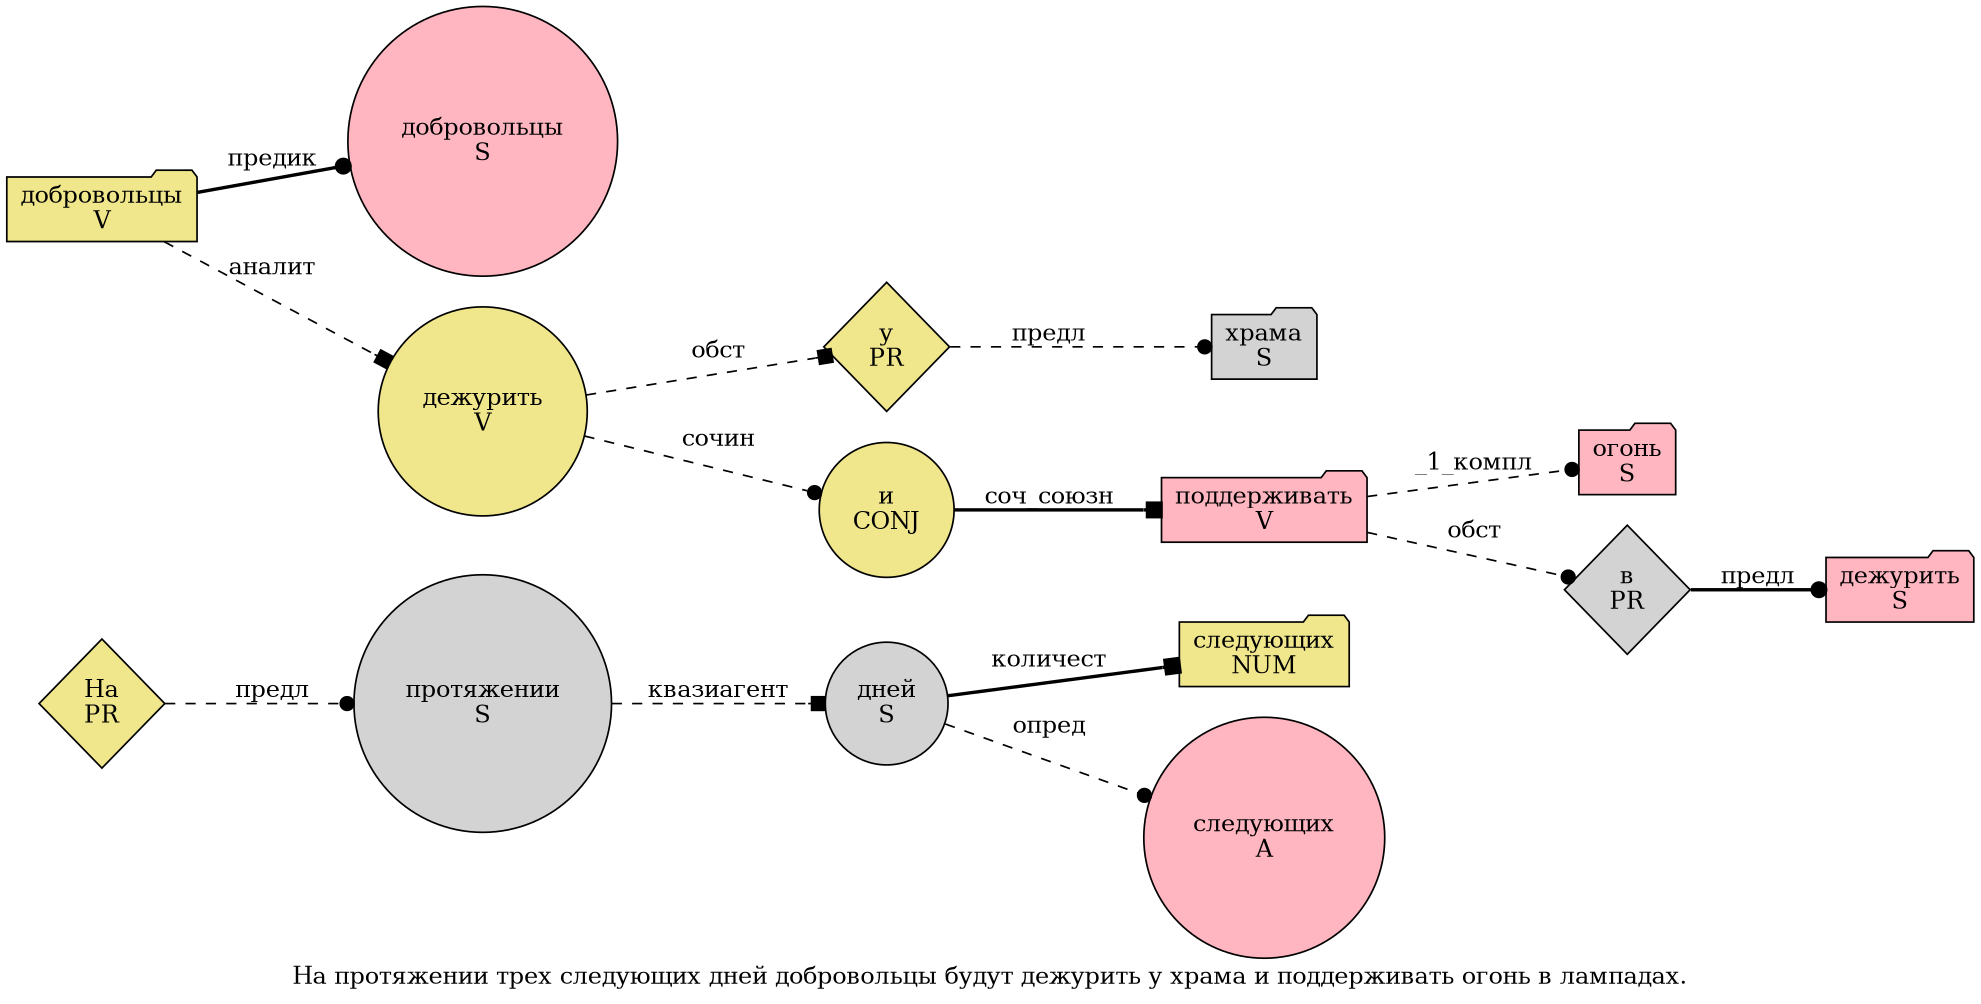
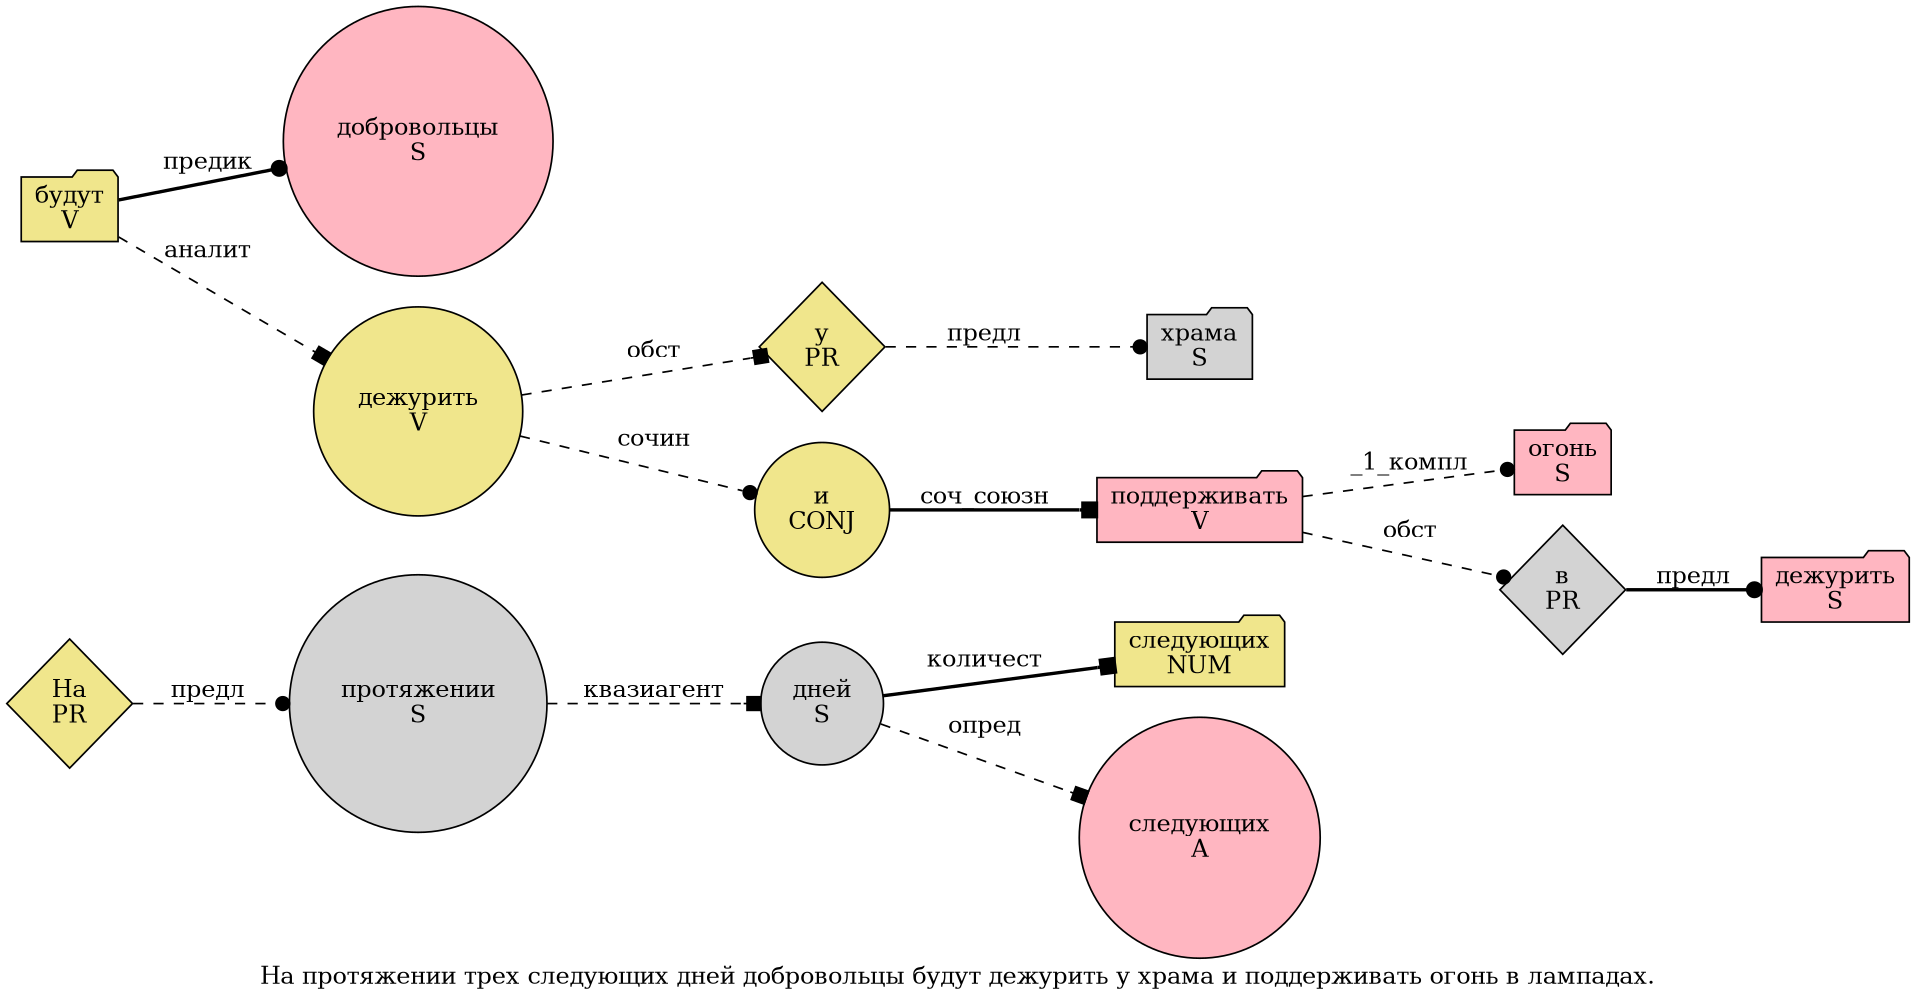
node "добровольцы V": label "добровольцы V" -> "будут V"
edge "дней S" -> "следующих A": arrowhead dot -> box
